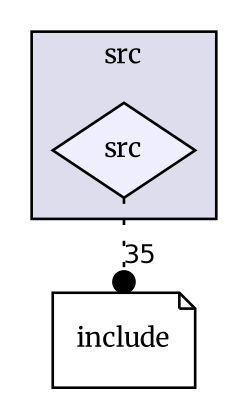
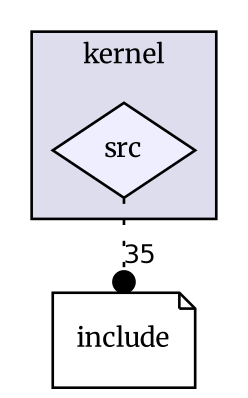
cluster "src": label "src" -> "kernel"
